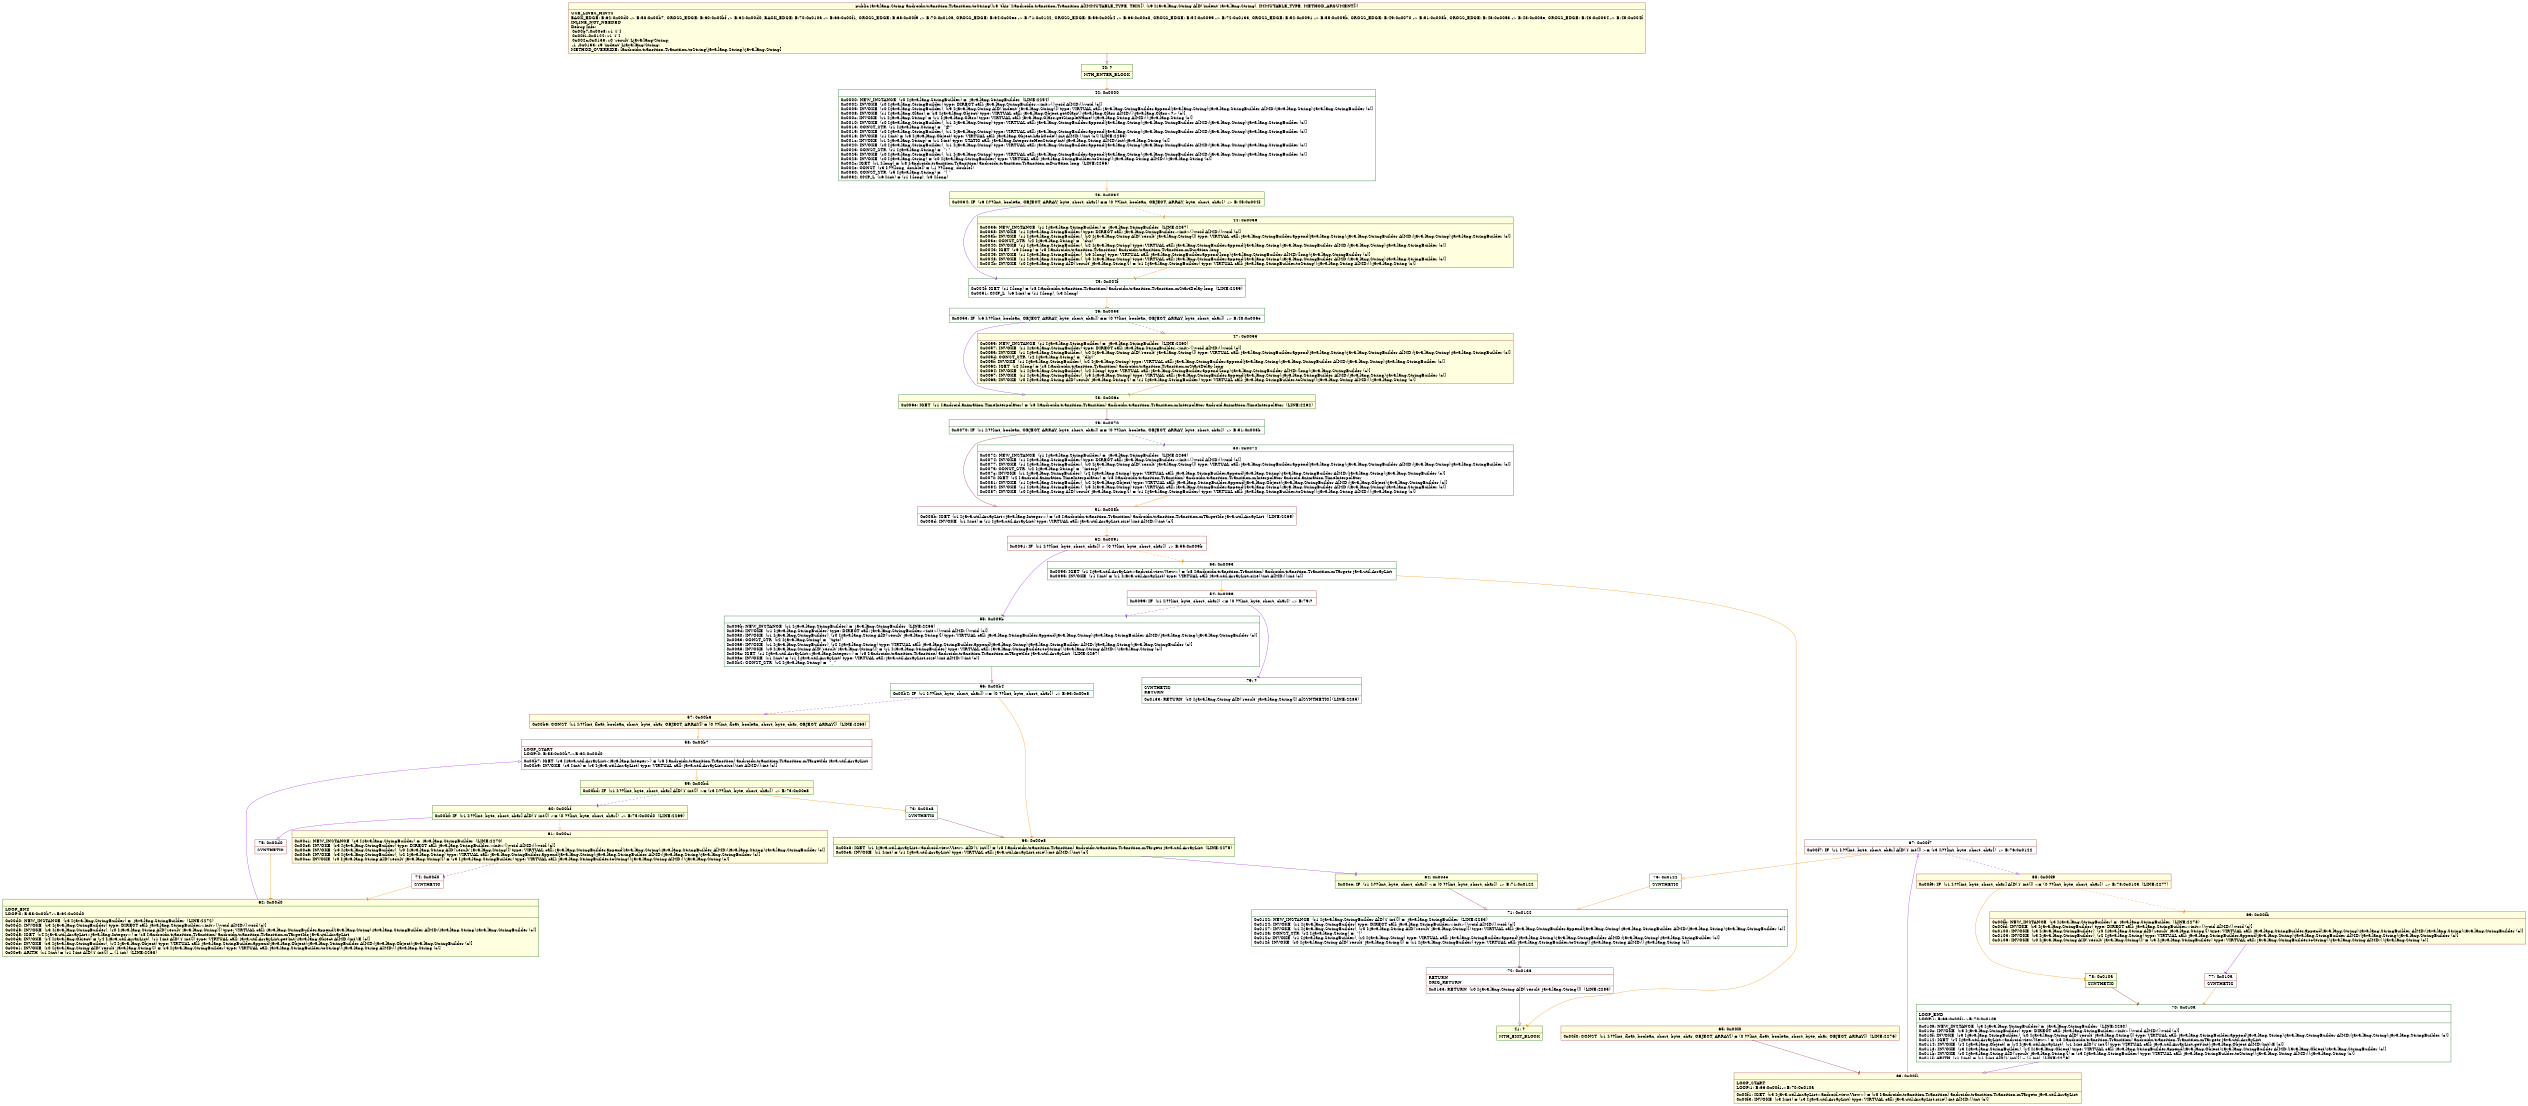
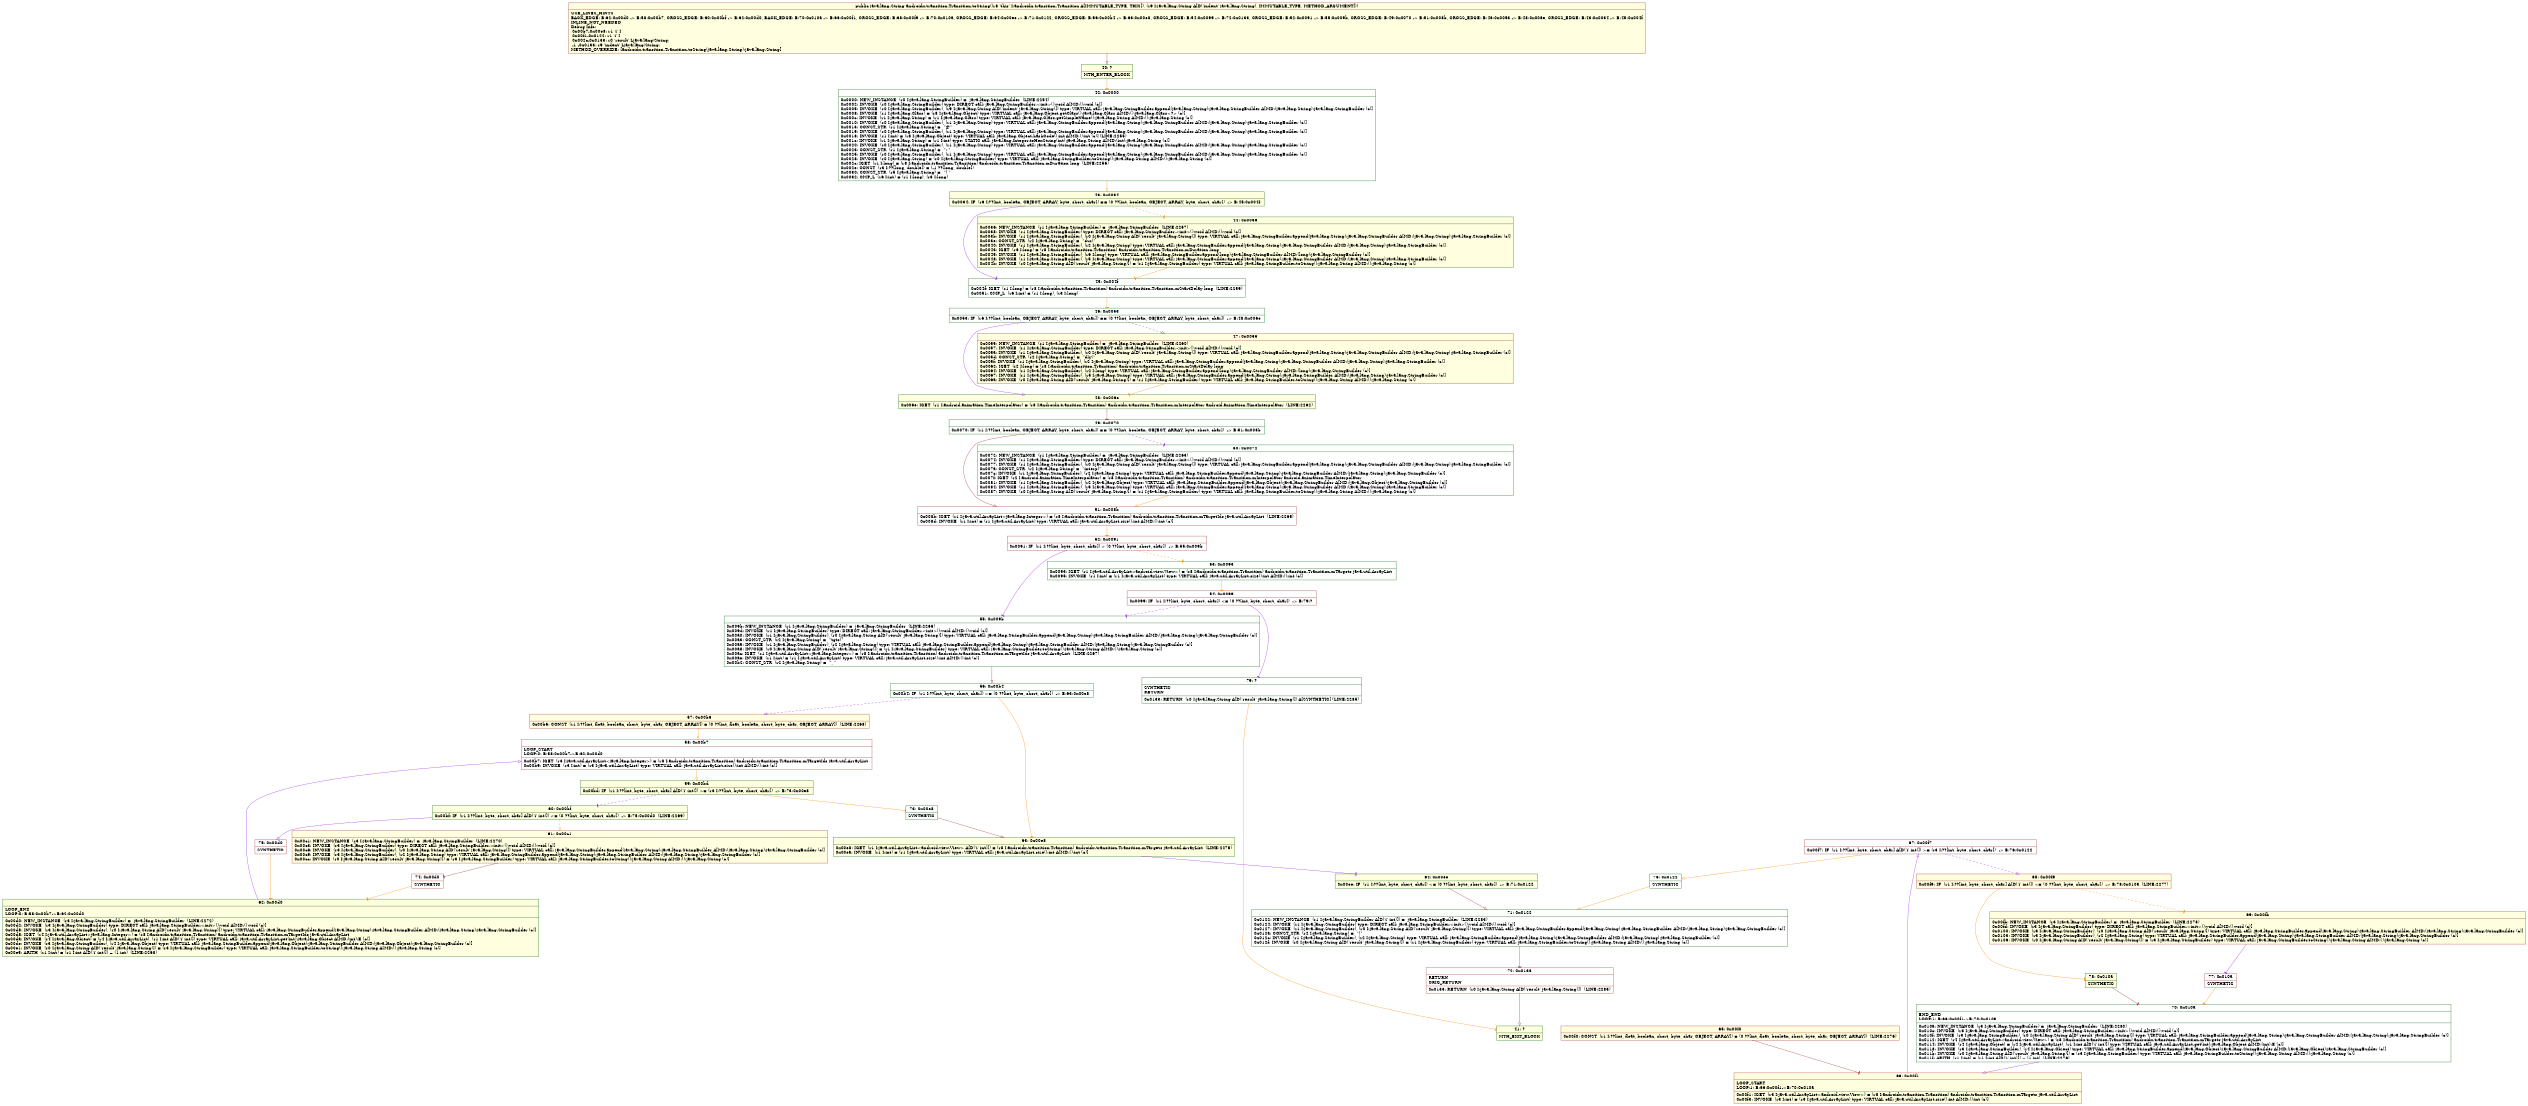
edge "53: 0x0093" -> "41: ?": now "79: ?" -> "41: ?"
edge "61: 0x00c1" -> "74: 0x00d0": style dashed -> solid
node "70: 0x010a": text "LOOP_END" -> "END_END"
